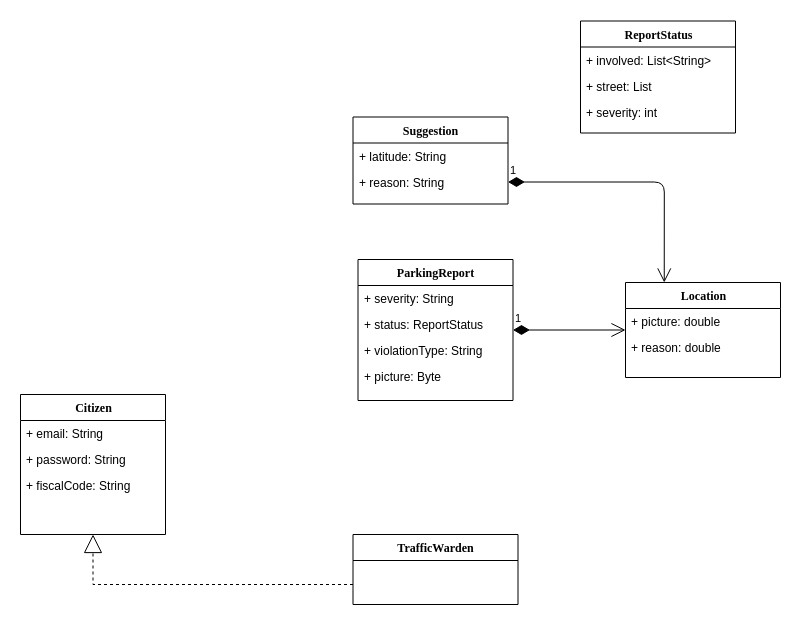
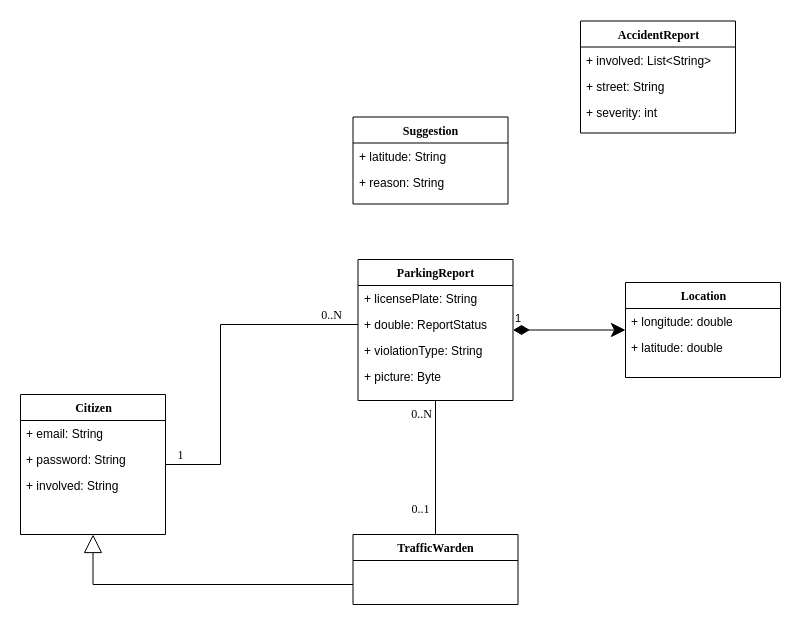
node "ReportStatus": label "ReportStatus" -> "AccidentReport"
node "+ street: List": label "+ street: List" -> "+ street: String"
edge "+ reason: String" -- "Location": removed, label "1"
node "+ severity: String": label "+ severity: String" -> "+ licensePlate: String"
node "+ picture: double": label "+ picture: double" -> "+ longitude: double"
node "+ status: ReportStatus": label "+ status: ReportStatus" -> "+ double: ReportStatus"
edge "ParkingReport" -- "Location": arrowhead open -> classic
node "+ reason: double": label "+ reason: double" -> "+ latitude: double"
edge "ParkingReport" -- "Citizen": added, labels "0..N", "1"
edge "ParkingReport" -- "TrafficWarden": added, labels "0..N", "0..1"
node "+ fiscalCode: String": label "+ fiscalCode: String" -> "+ involved: String"
edge "TrafficWarden" -> "Citizen": style dashed -> solid
